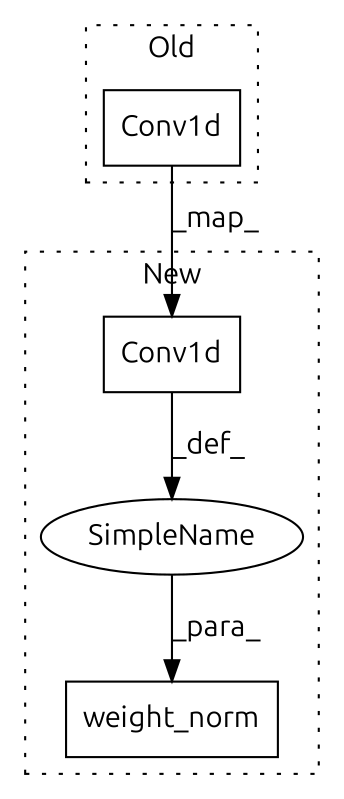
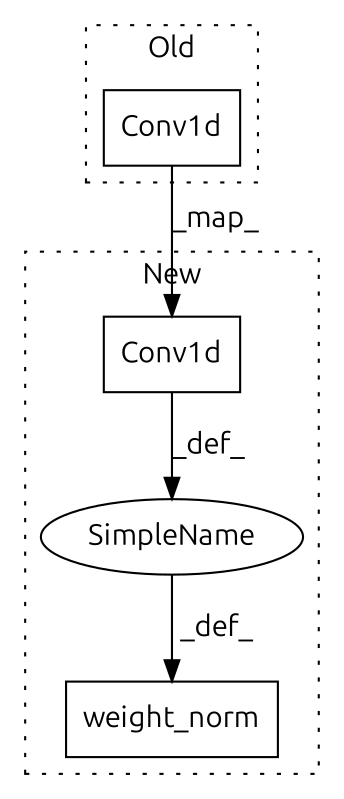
edge "SimpleName" -> "weight_norm": label "_para_" -> "_def_"
